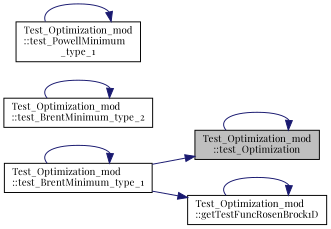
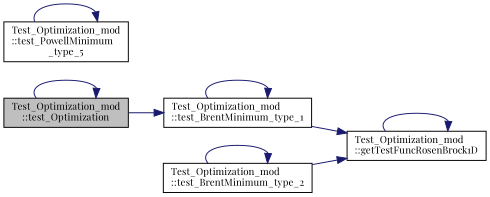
node "Test_Optimization_mod ::test_PowellMinimum _type_1": label "Test_Optimization_mod ::test_PowellMinimum _type_1" -> "Test_Optimization_mod ::test_PowellMinimum _type_5"
edge "Test_Optimization_mod ::test_BrentMinimum_type_1" -> "Test_Optimization_mod ::test_Optimization": reversed
edge "Test_Optimization_mod ::test_BrentMinimum_type_2" -> "Test_Optimization_mod ::getTestFuncRosenBrock1D": added
